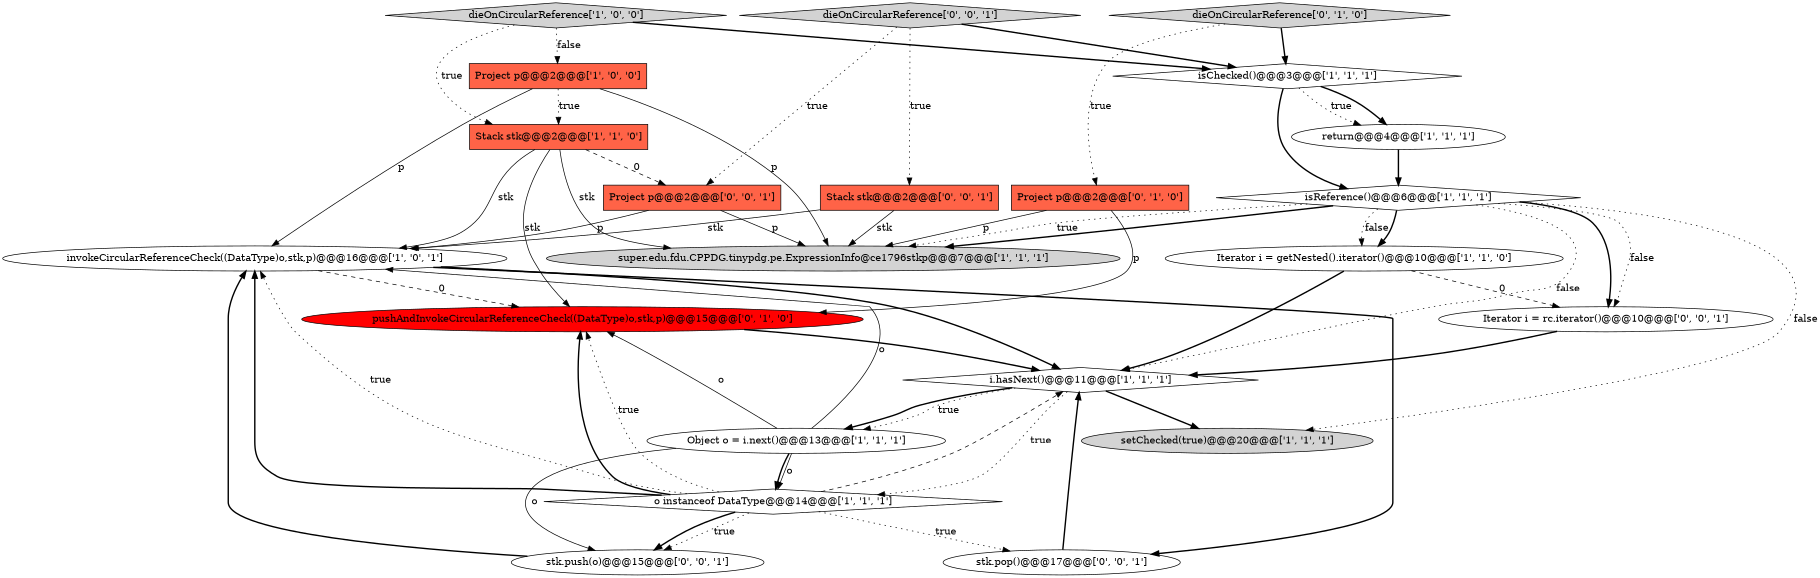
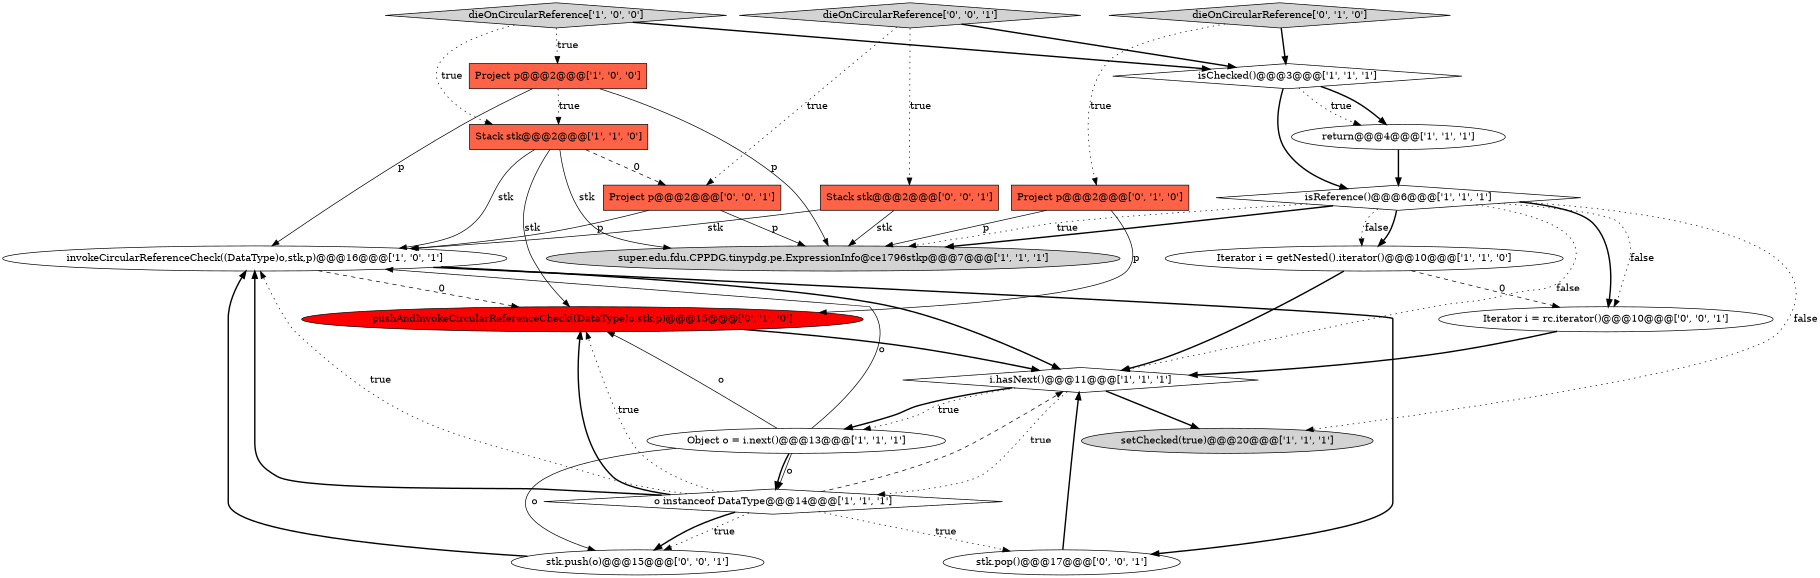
edge "dieOnCircularReference['1', '0', '0']" -> "Project p@@@2@@@['1', '0', '0']": label "false" -> "true"
